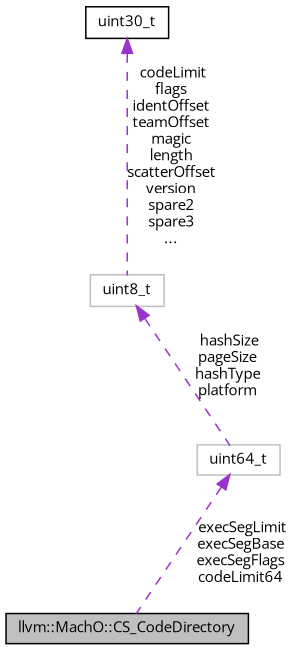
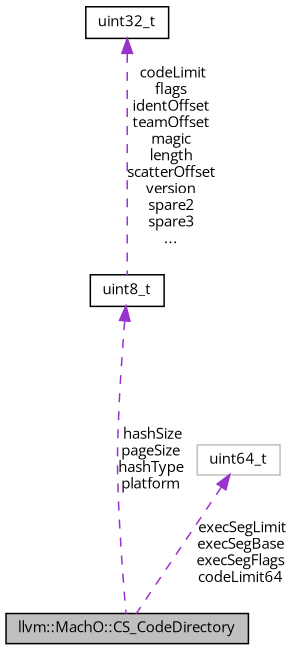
node "uint30_t": label "uint30_t" -> "uint32_t"
node "uint8_t": color grey75 -> black
edge "uint64_t" -> "uint8_t": now "llvm::MachO::CS_CodeDirectory" -> "uint8_t"
